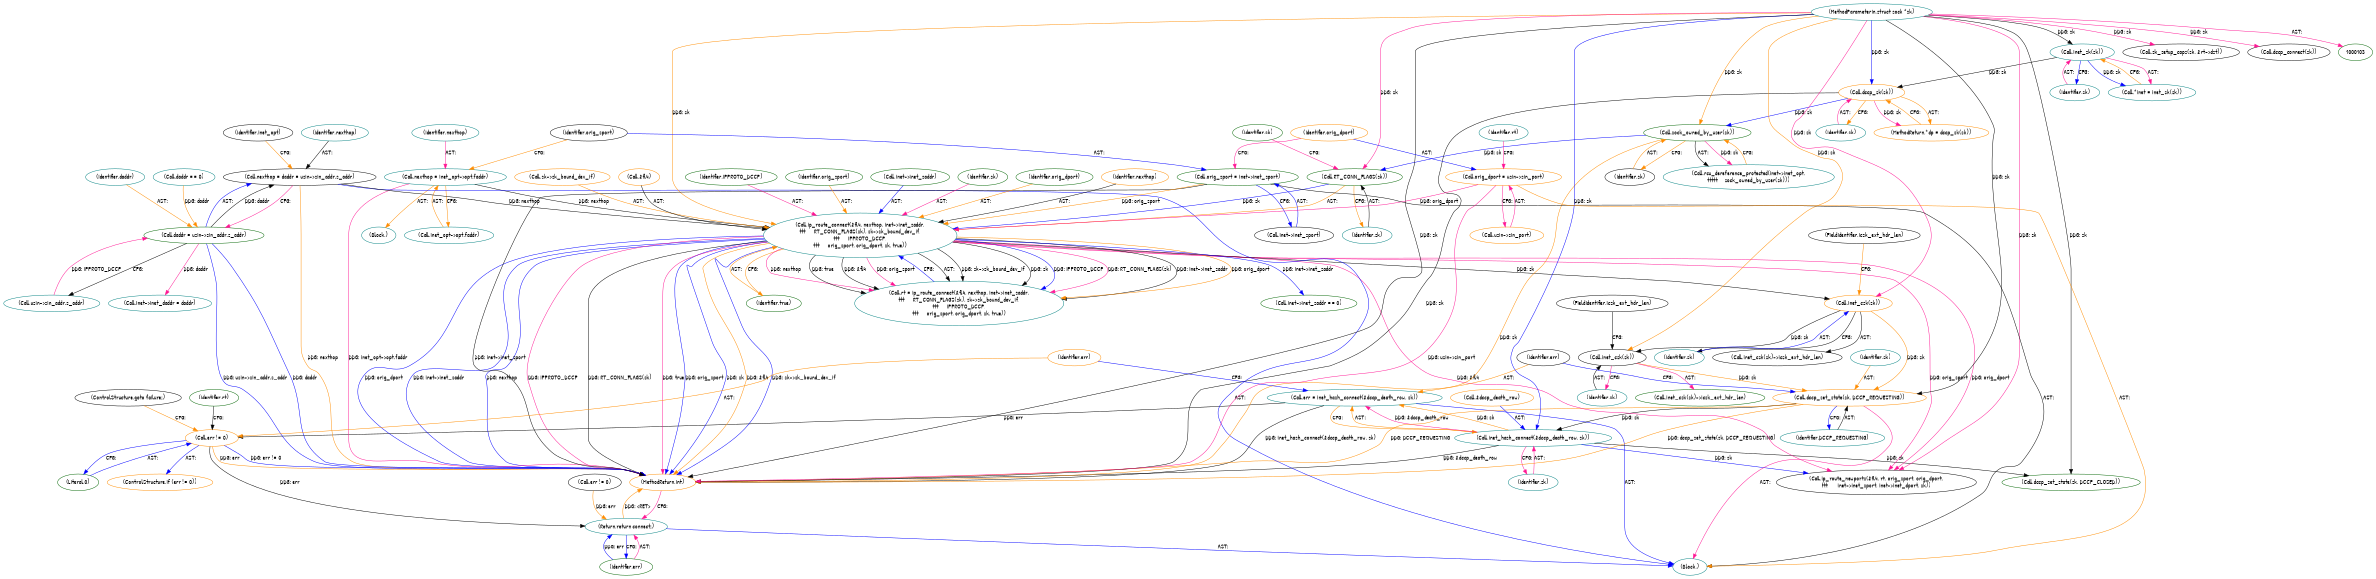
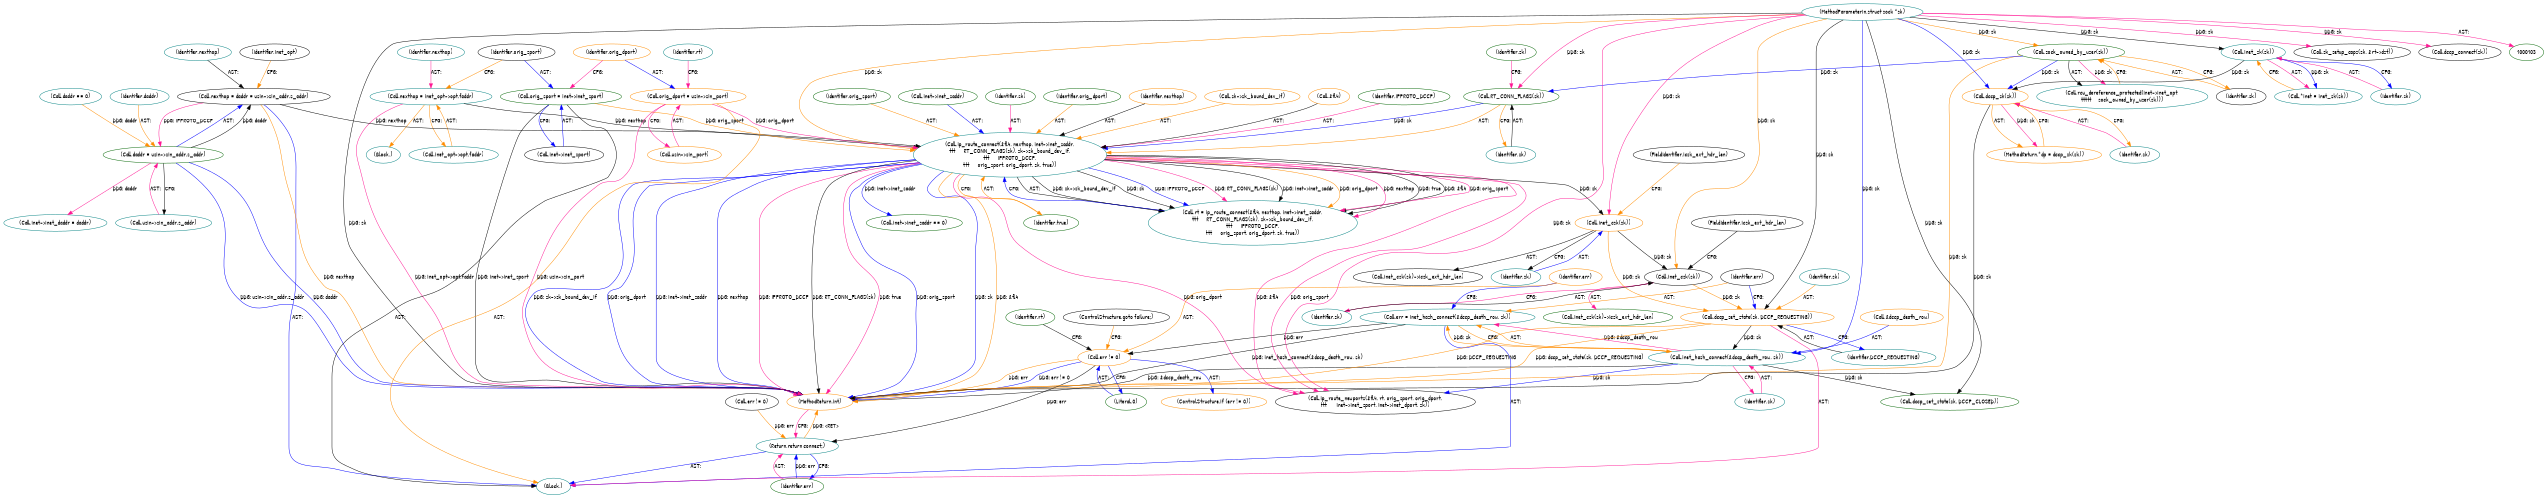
edge "(Call,dccp_sk(sk))" -> "(Call,sock_owned_by_user(sk))": reversed
edge "(Call,nexthop = daddr = usin->sin_addr.s_addr)" -> "(Call,daddr = usin->sin_addr.s_addr)": label "CFG: " -> "DDG: IPPROTO_DCCP"
edge "(Call,usin->sin_addr.s_addr)" -> "(Call,daddr = usin->sin_addr.s_addr)": label "DDG: IPPROTO_DCCP" -> "AST: "
